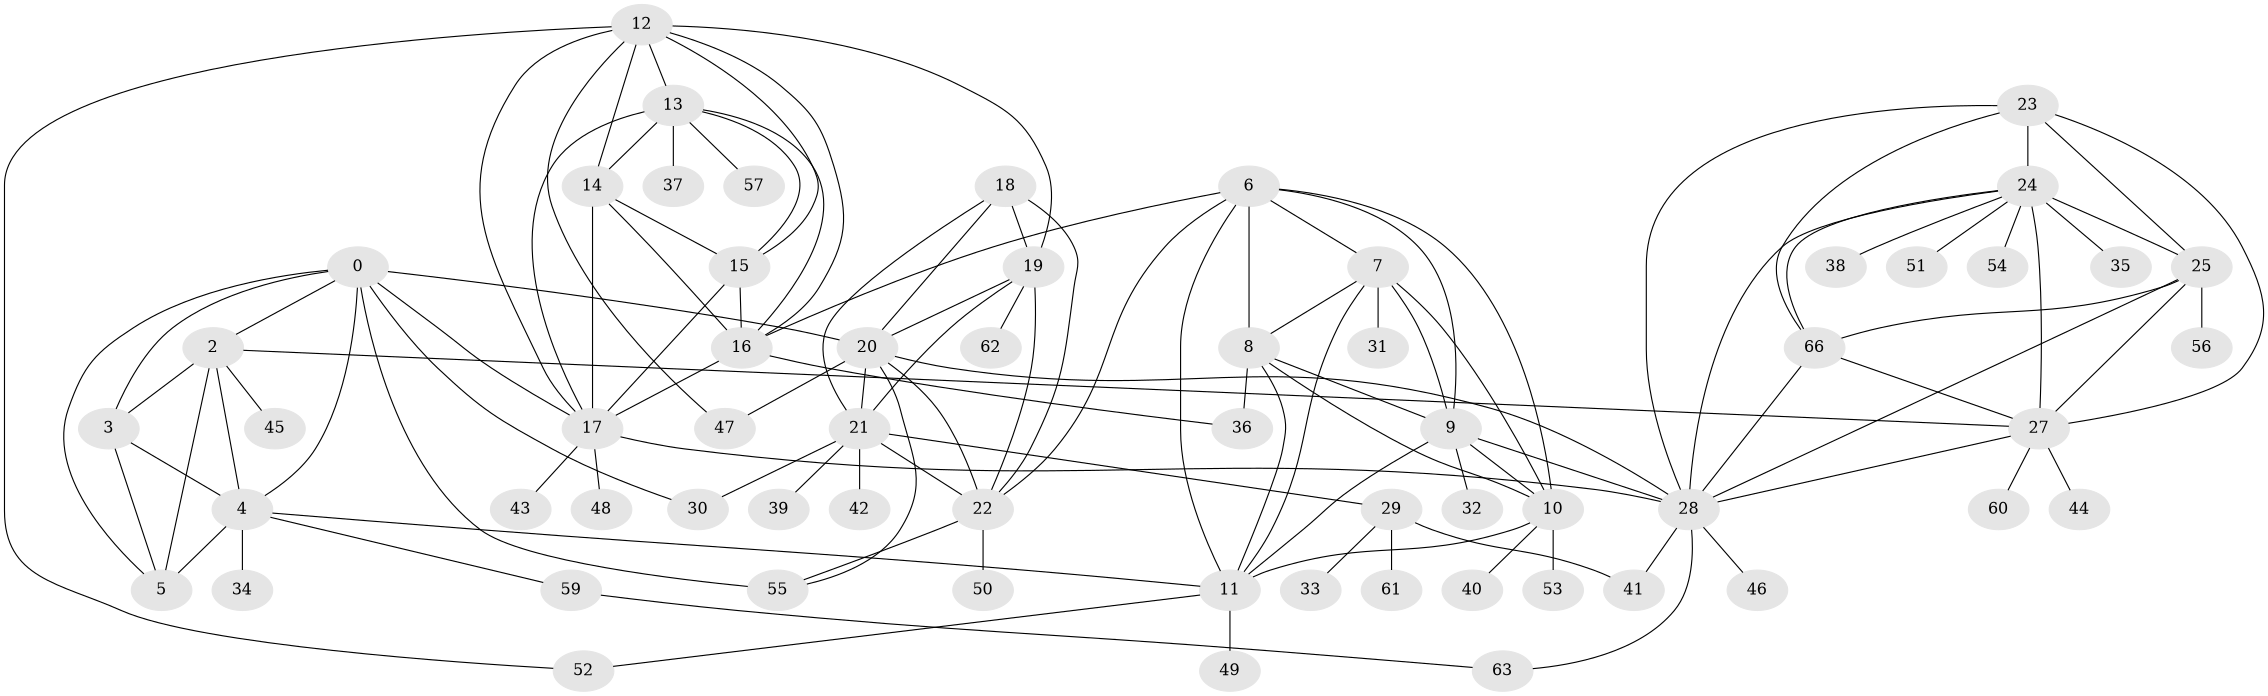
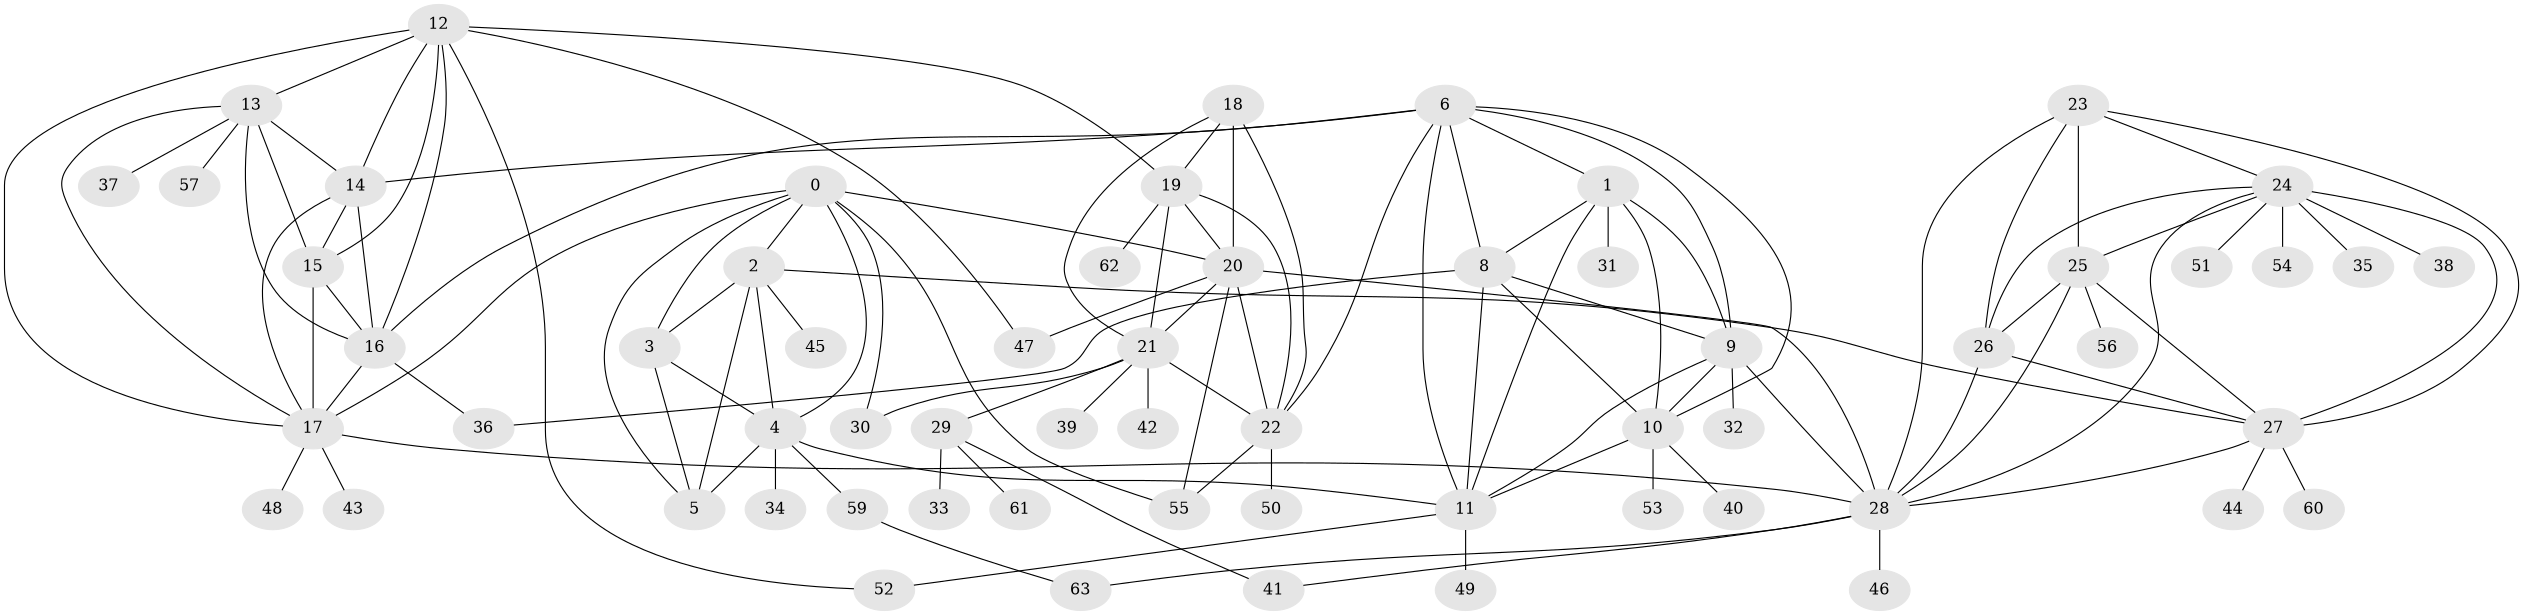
edge "6" -- "14": added
node "7": label "7" -> "1"
node "66": label "66" -> "26"
